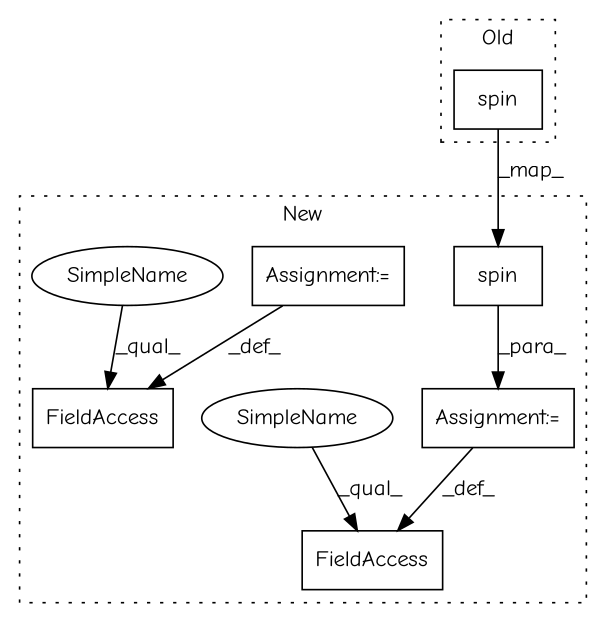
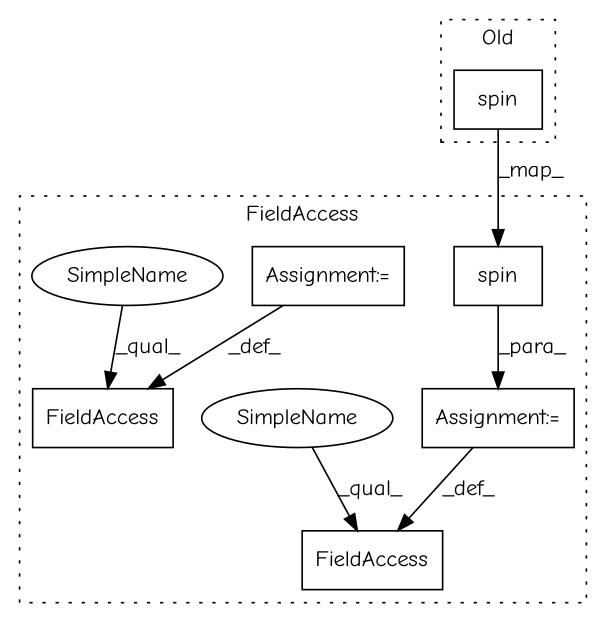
cluster "New": label "New" -> "FieldAccess"
